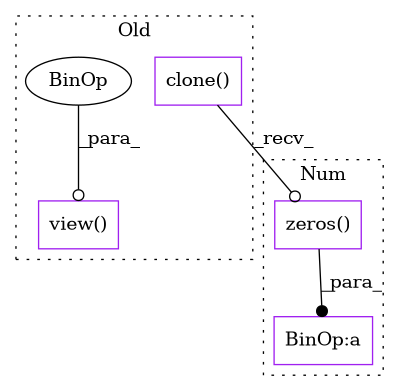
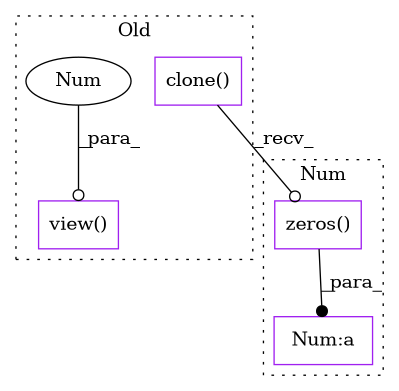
node "BinOp": label "BinOp" -> "Num"
node "BinOp:a": label "BinOp:a" -> "Num:a"
